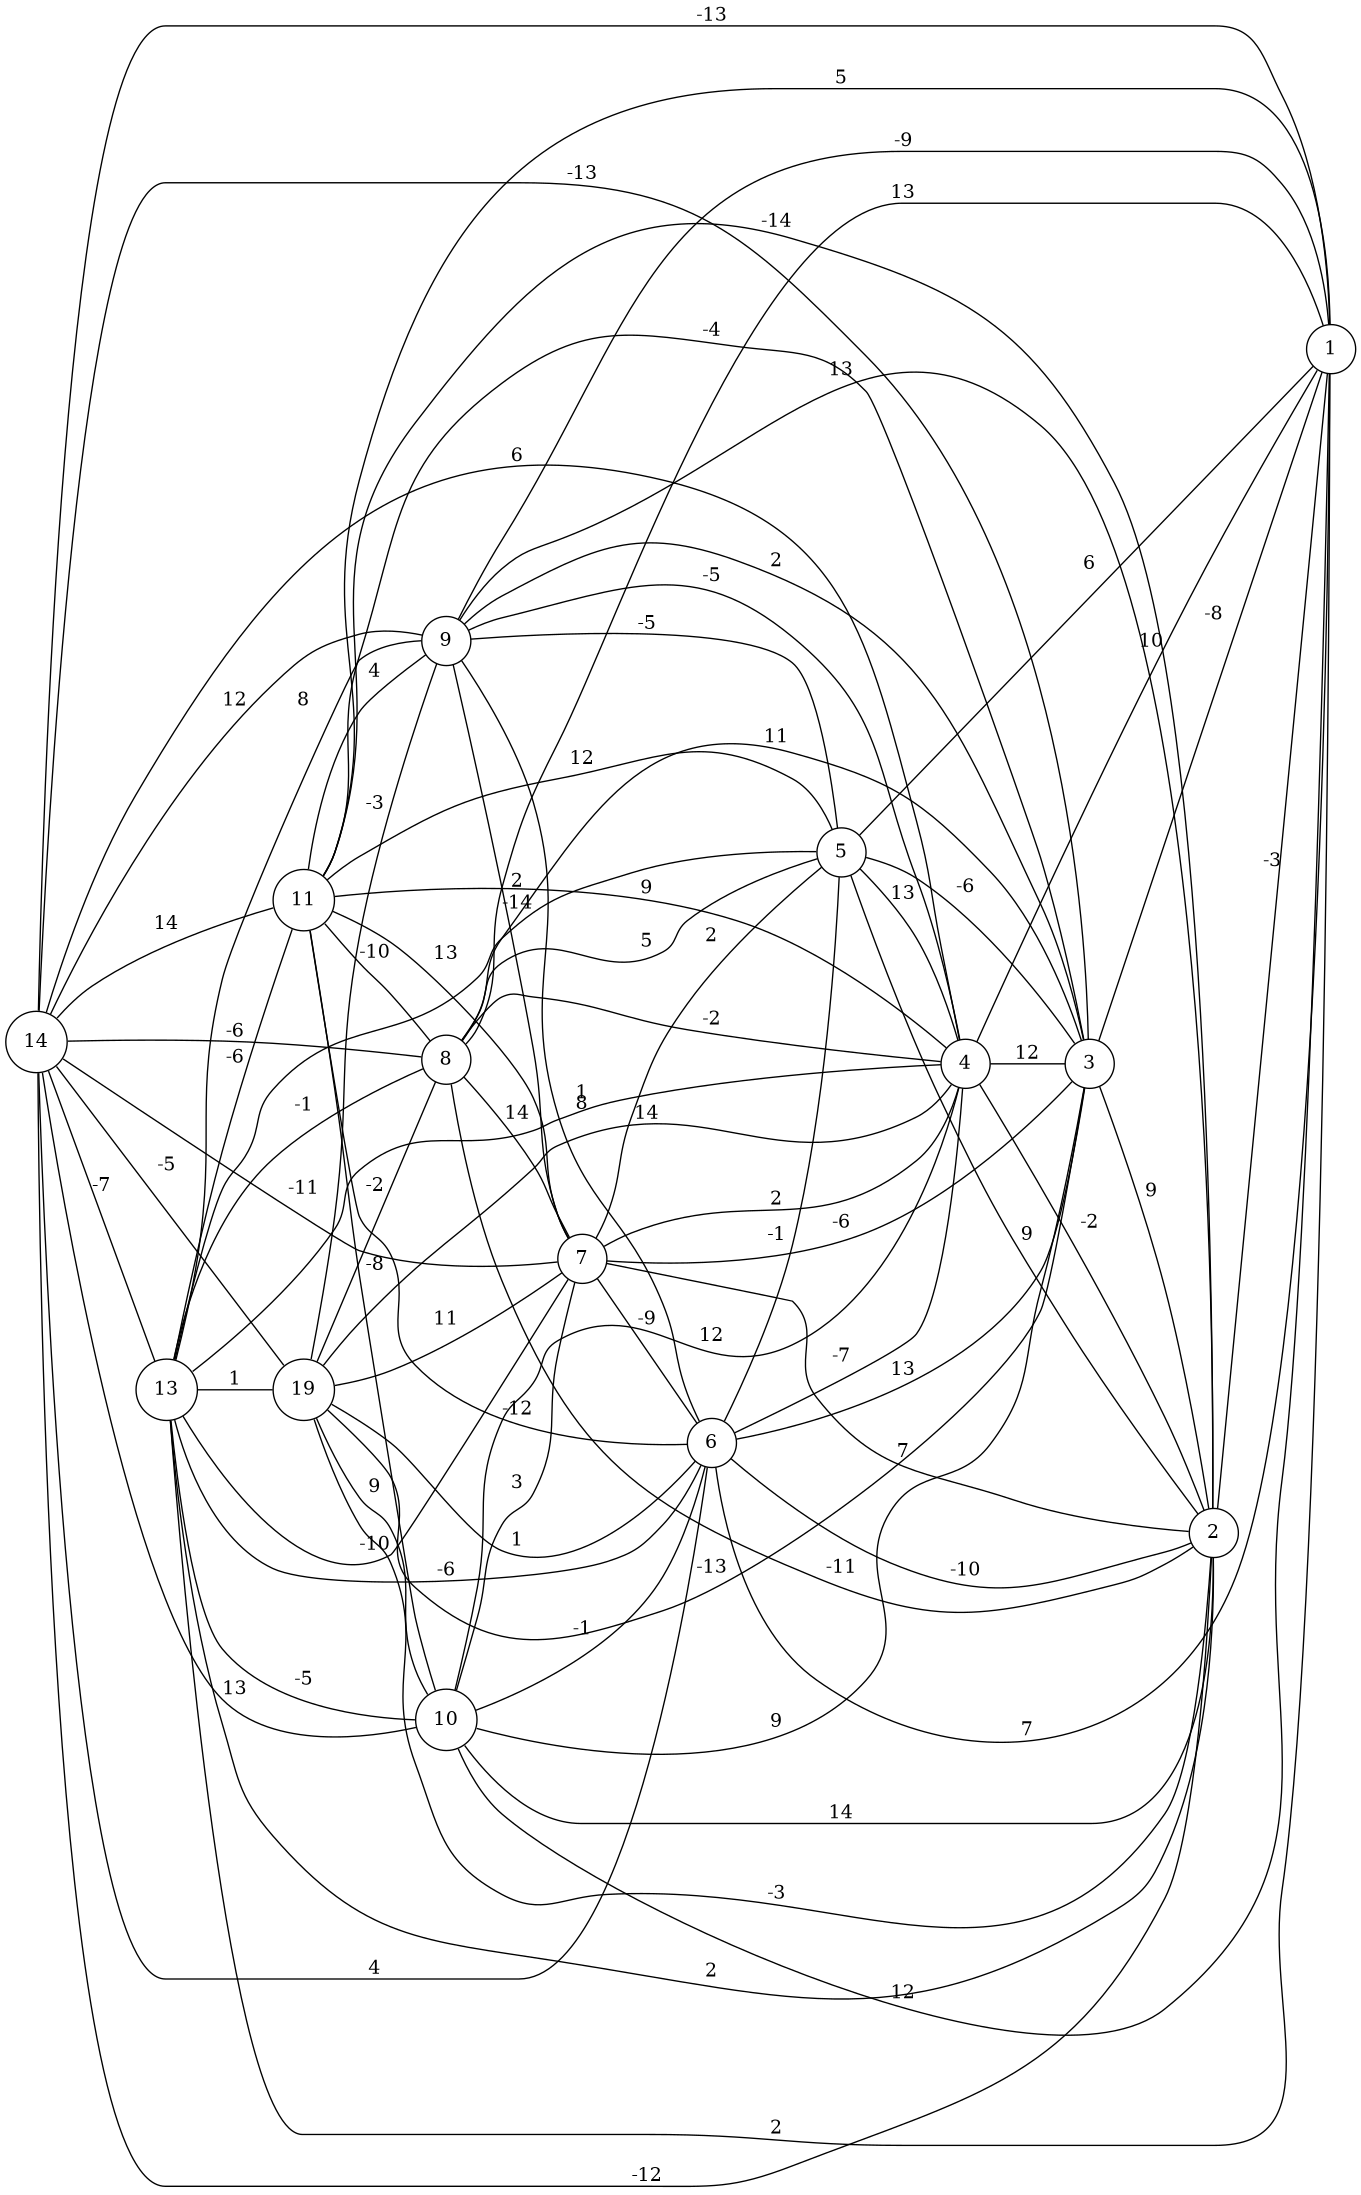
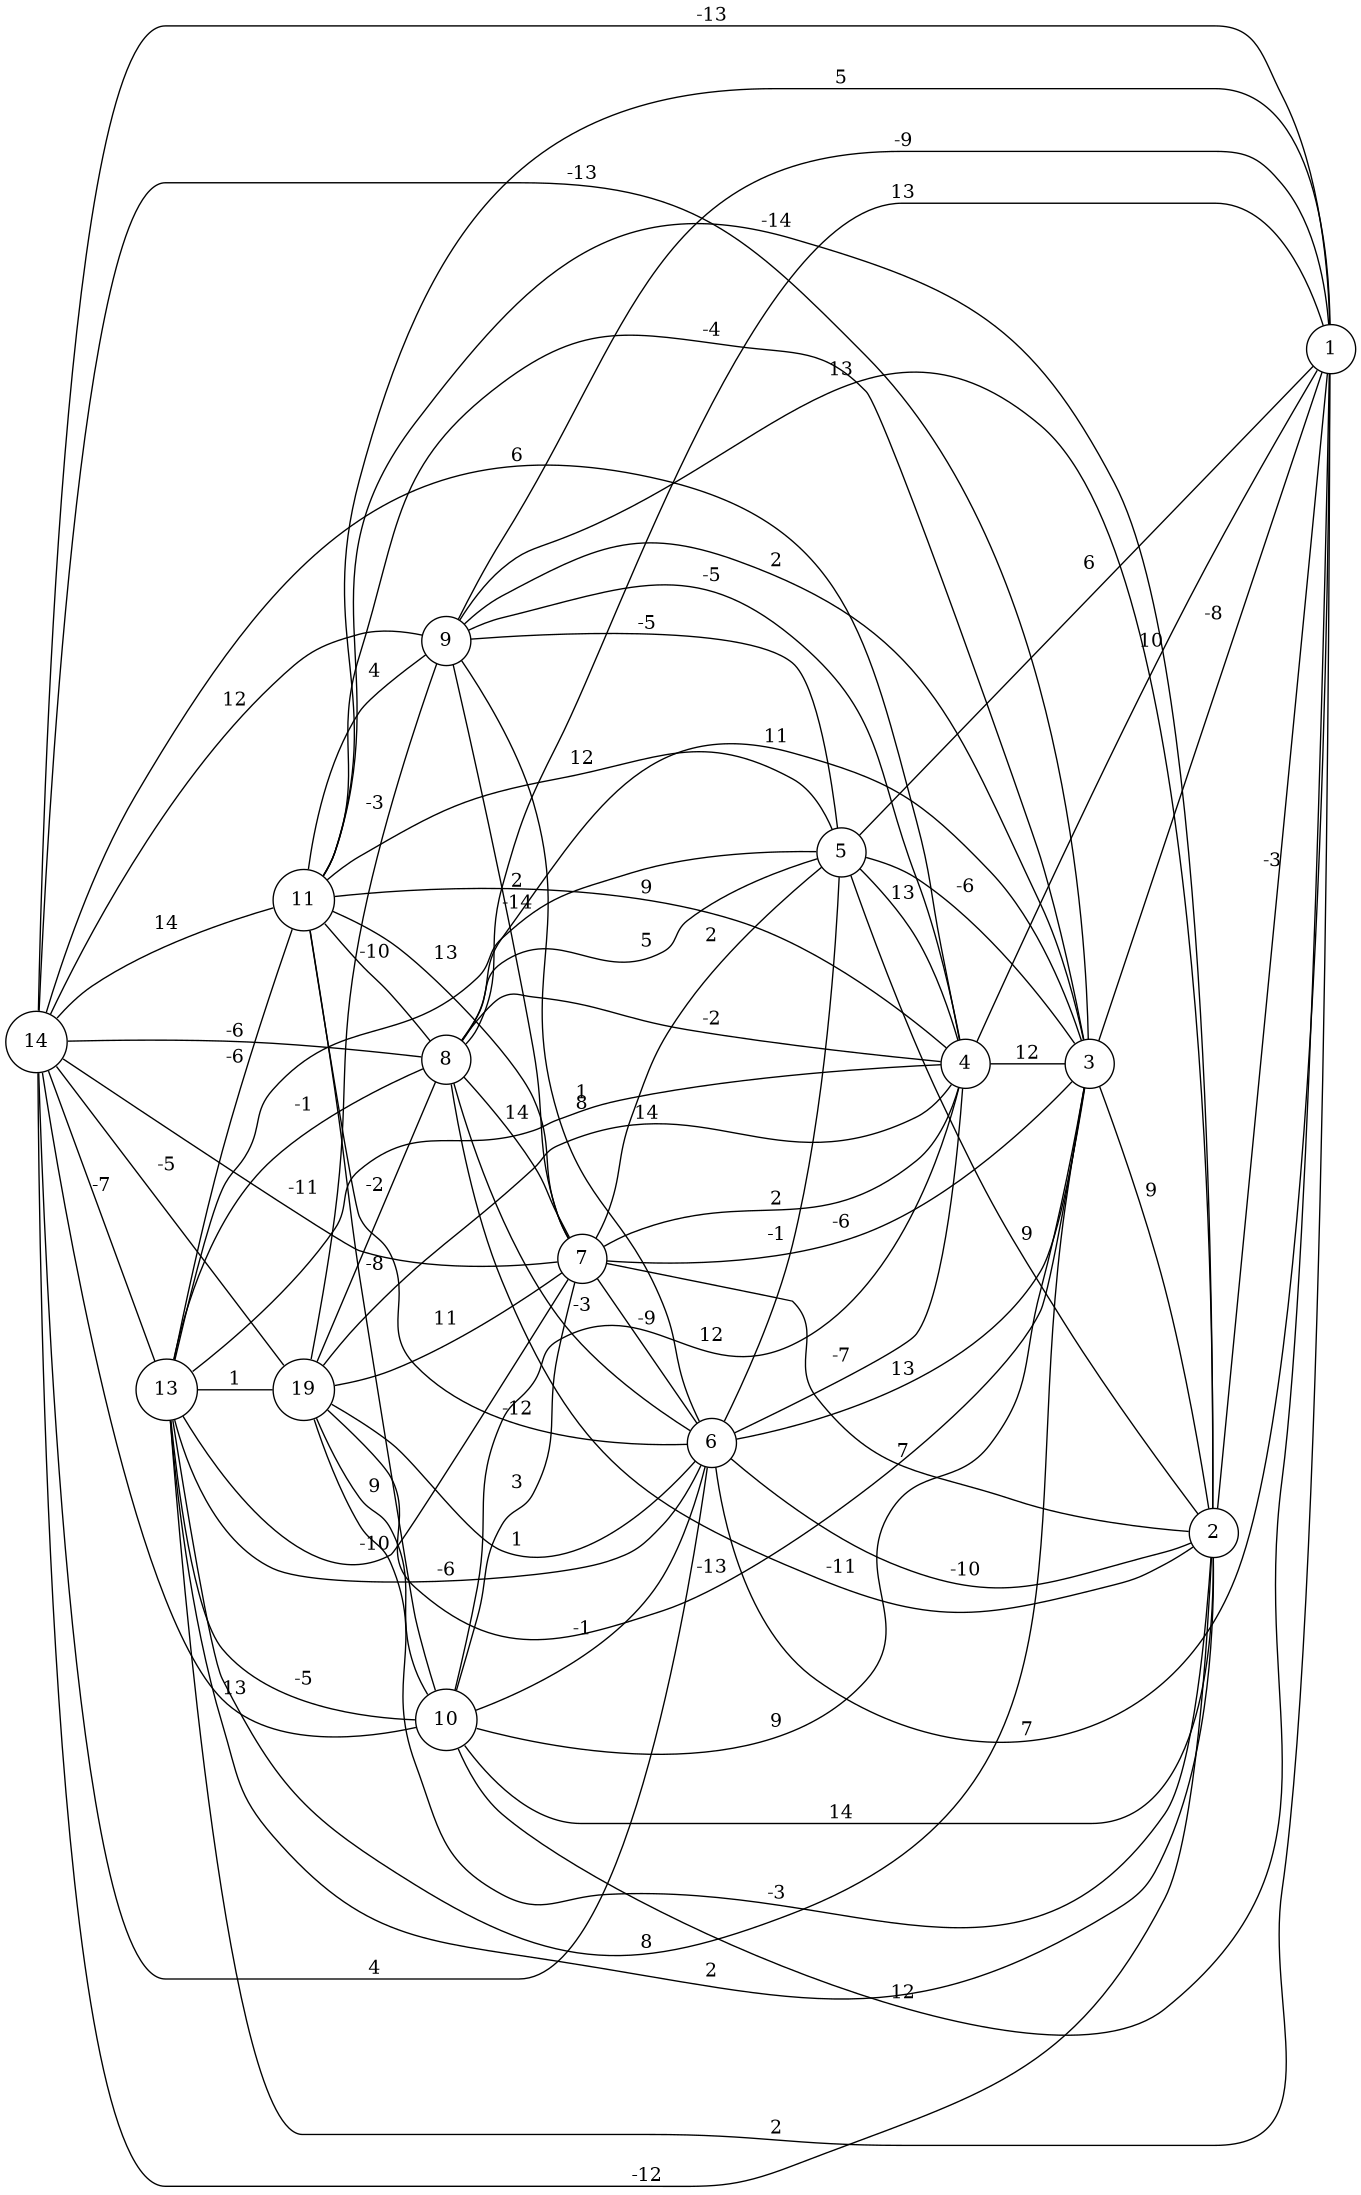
edge "9" -- "13": now "3" -- "13"
edge "8" -- "6": added, label "-3"
edge "4" -- "2": removed, label "-2"
